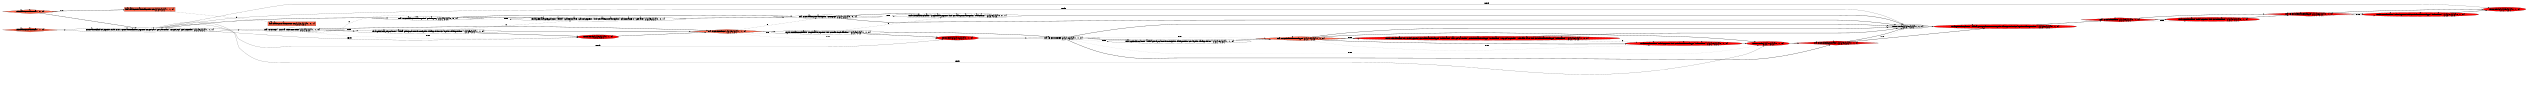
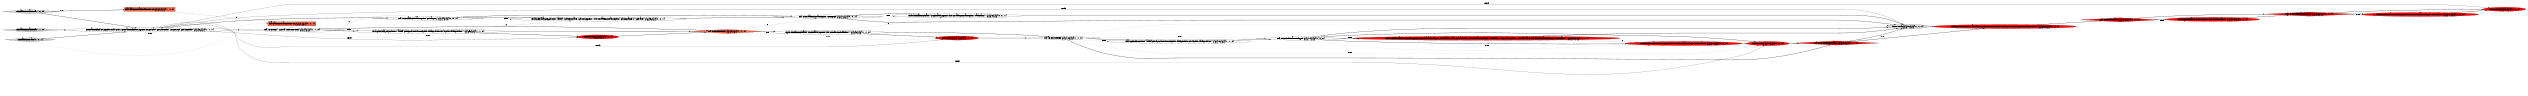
node "visitTableConstraintDef['1', '0', '0']": fillcolor tomato -> lightgray
edge "null != ctx.UNIQUE()@@@12@@@['1', '1', '0']" -> "return result@@@10@@@['1', '1', '1']": style bold -> dotted
node "visitTableConstraintDef['0', '1', '0']": fillcolor tomato -> lightgray
node "null != ctx.indexNameAndType()@@@14@@@['1', '1', '0']": fillcolor tomato -> white
node "visitTableConstraint['0', '0', '1']": added
